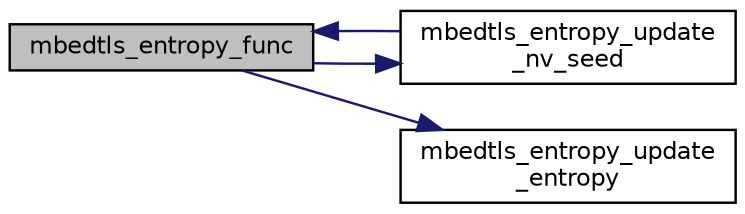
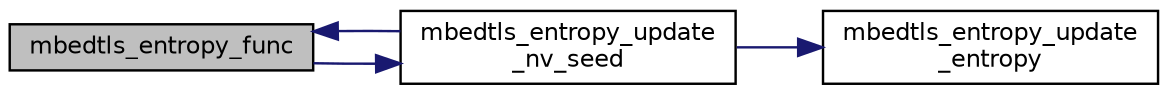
edge "mbedtls_entropy_func" -> "mbedtls_entropy_update _entropy": now "mbedtls_entropy_update _nv_seed" -> "mbedtls_entropy_update _entropy"
